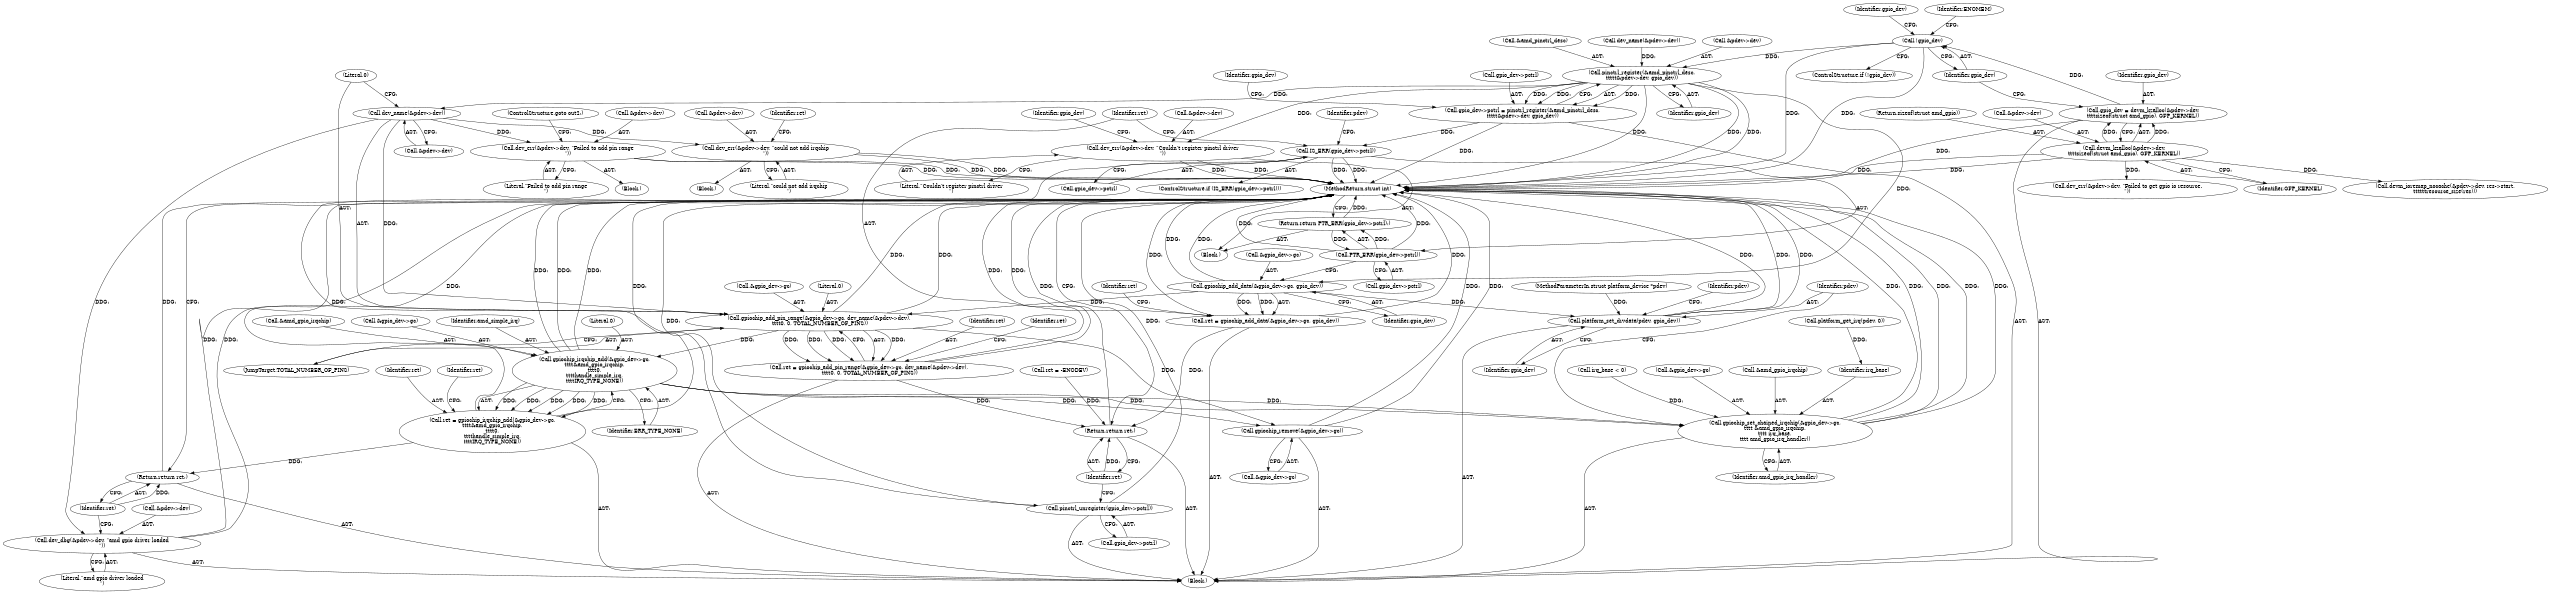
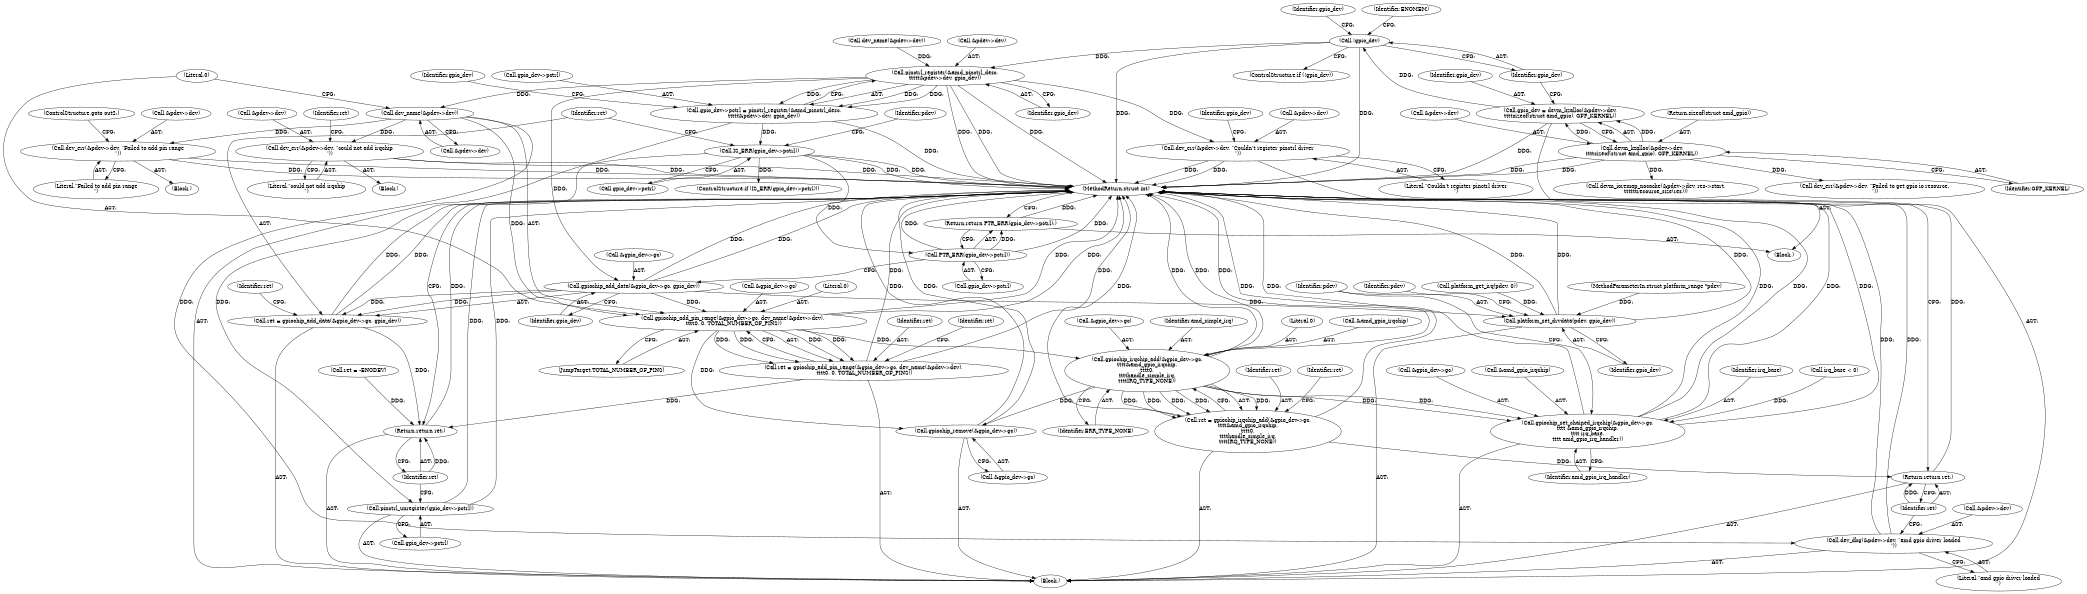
node "(Call,&amd_pinctrl_desc)": removed
edge "(Call,IS_ERR(gpio_dev->pctrl))" -> "(ControlStructure,if (IS_ERR(gpio_dev->pctrl)))": label "AST: " -> "DDG: "
edge "(Call,IS_ERR(gpio_dev->pctrl))" -> "(Call,PTR_ERR(gpio_dev->pctrl))": label "AST: " -> "DDG: "
edge "(Return,return PTR_ERR(gpio_dev->pctrl);)" -> "(Call,PTR_ERR(gpio_dev->pctrl))": label "DDG: " -> "CFG: "
node "(MethodParameterIn,struct platform_device *pdev)": label "(MethodParameterIn,struct platform_device *pdev)" -> "(MethodParameterIn,struct platform_range *pdev)"
edge "(Call,platform_get_irq(pdev, 0))" -> "(Identifier,irq_base)": now "(Call,platform_get_irq(pdev, 0))" -> "(Call,platform_set_drvdata(pdev, gpio_dev))"
